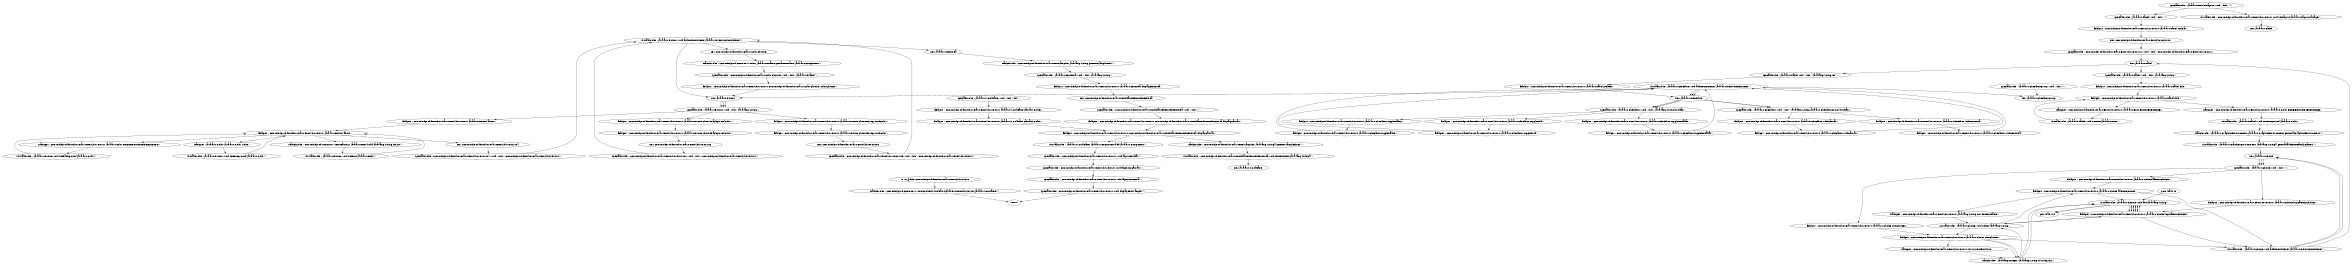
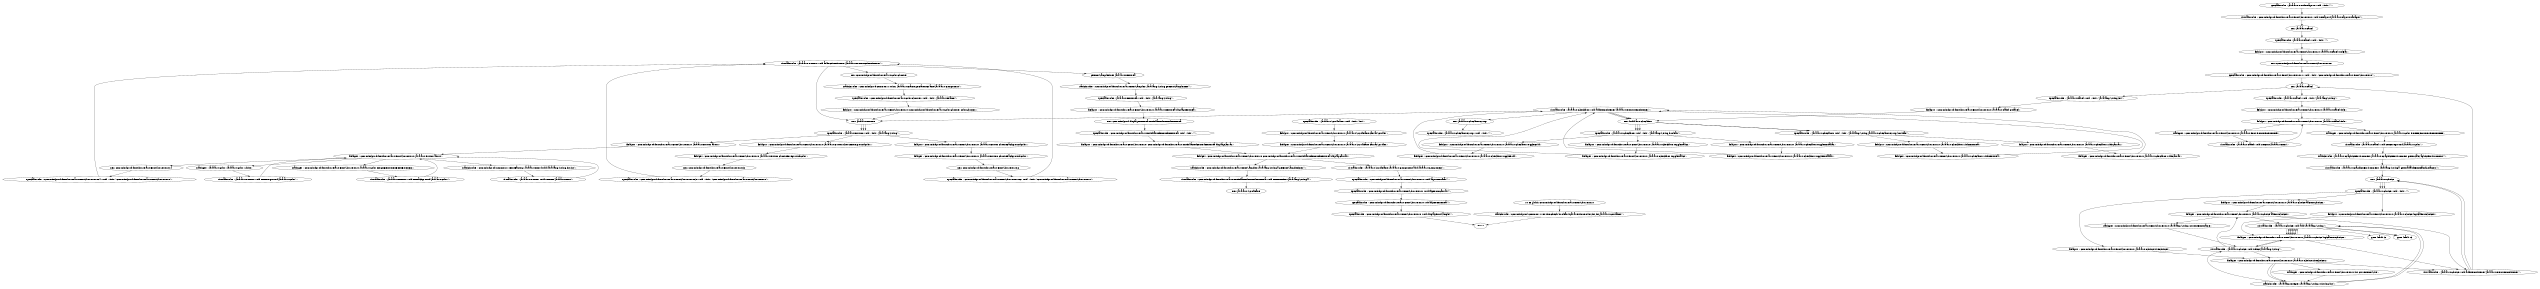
edge "specialinvoke <java.awt.BorderLayout: void <init>()>" -> "specialinvoke <java.awt.Panel: void <init>()>": now "new java.awt.Panel" -> "specialinvoke <java.awt.Panel: void <init>()>"
node "new java.awt.TextArea": label "new java.awt.TextArea" -> "getFontSampleLines java.awt.TextArea"
edge "specialinvoke <java.awt.CheckboxGroup: void <init>()>" -> "new java.awt.CheckboxGroup": reversed
node "new com.mindprod.fontshowerawt.AntiAliastedFontedTextArea": label "new com.mindprod.fontshowerawt.AntiAliastedFontedTextArea" -> "new com.mindprod.displayTextArea.AntiAliastedFontedTextArea"
node "new java.awt.Checkbox": label "new java.awt.Checkbox" -> "new build.awt.Checkbox"
edge "goto load.i i2" -> "virtualinvoke <java.awt.Choice: void add(java.lang.String)>": reversed
